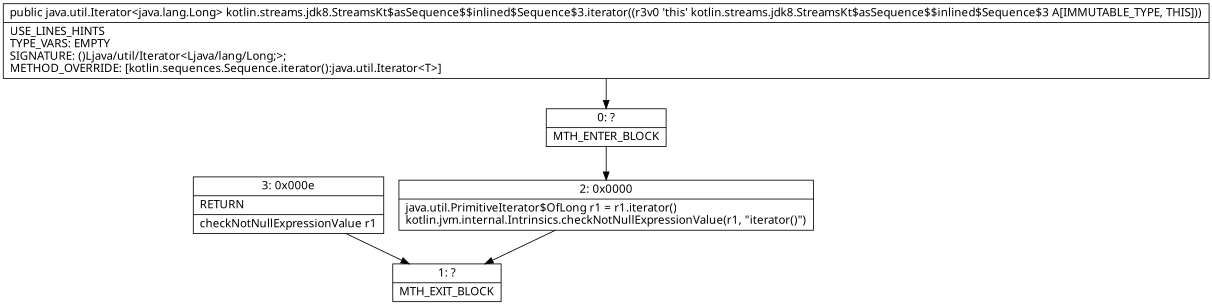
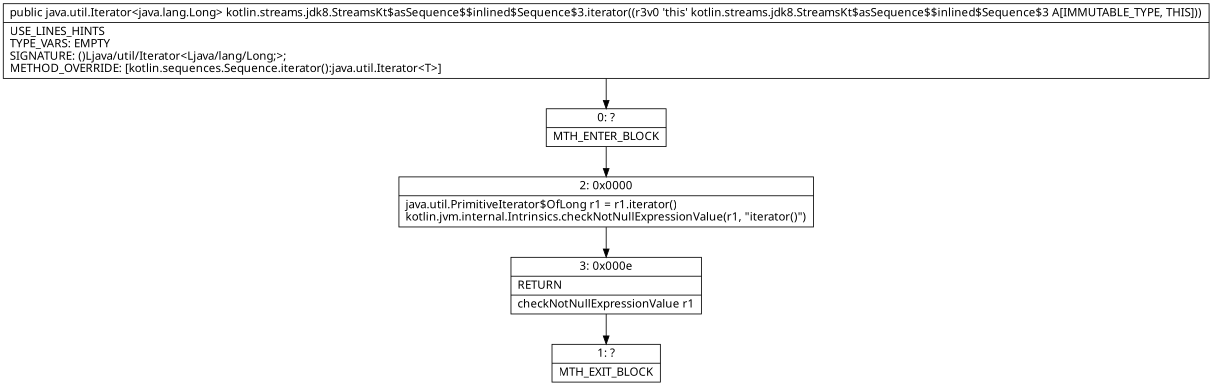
edge "2: 0x0000" -> "1: ?": now "2: 0x0000" -> "3: 0x000e"
